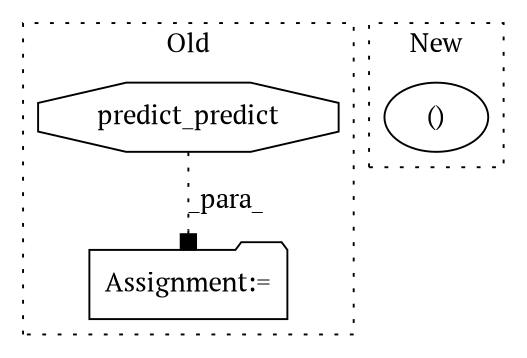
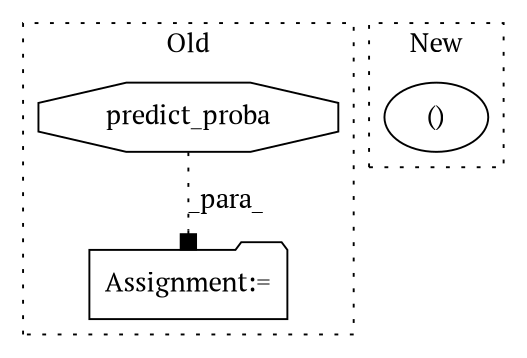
node "predict_predict": label "predict_predict" -> "predict_proba"
